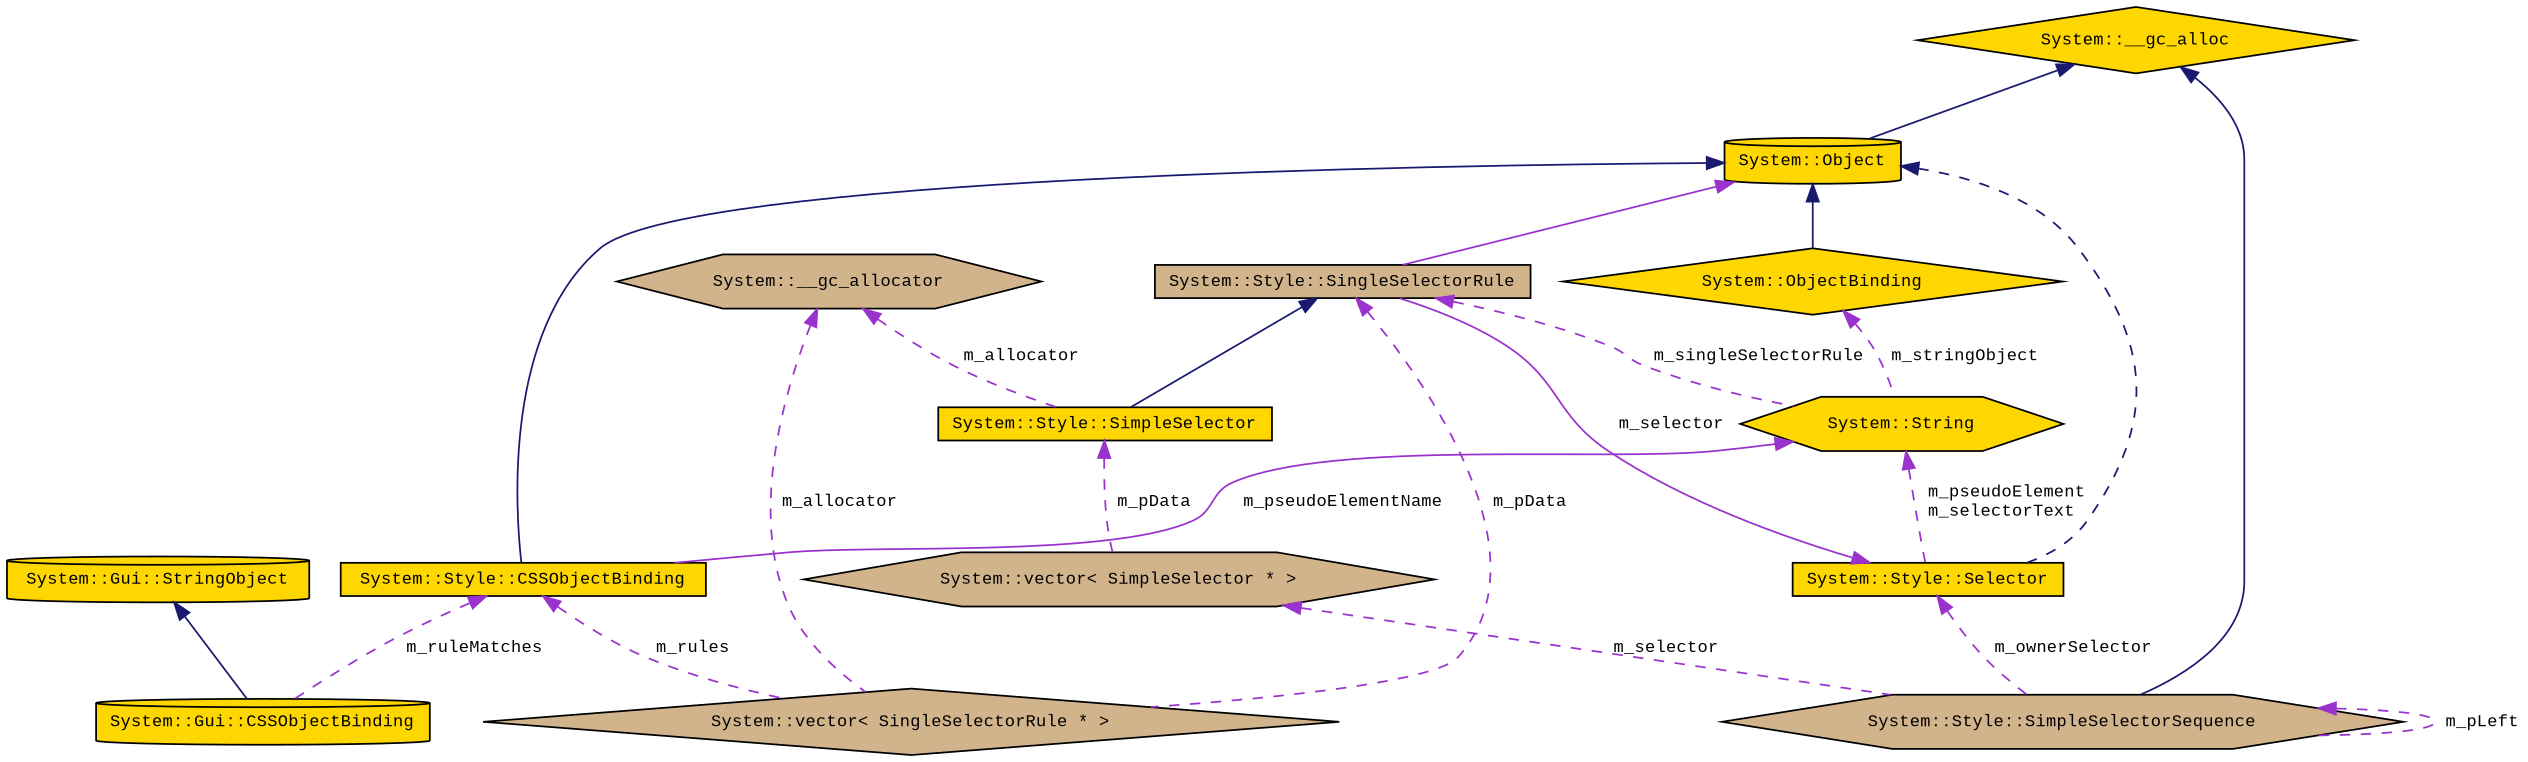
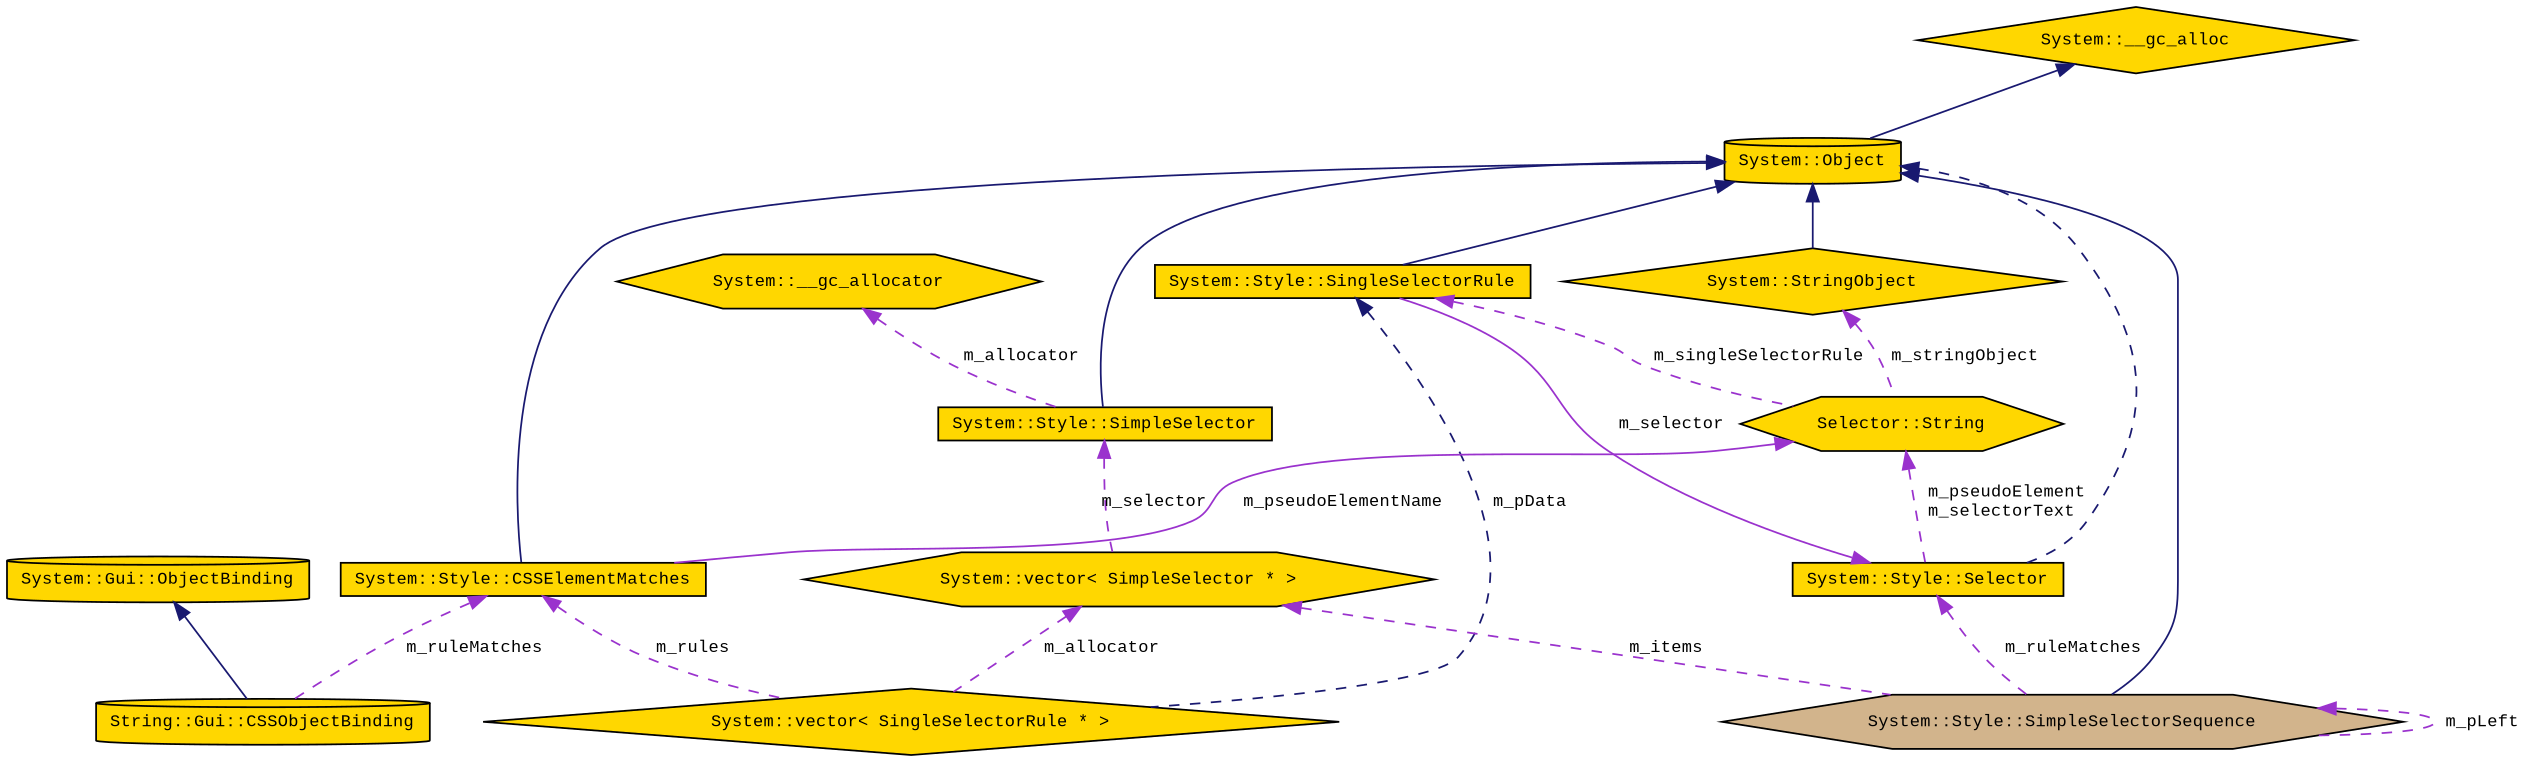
edge "System::Style::SingleSelectorRule" -> "System::Object": color darkorchid3 -> midnightblue
node "System::__gc_allocator": fillcolor tan -> gold
node "System::Style::SingleSelectorRule": fillcolor tan -> gold
node "System::ObjectBinding": label "System::ObjectBinding" -> "System::StringObject"
edge "System::Style::SimpleSelector" -> "System::Style::SingleSelectorRule": now "System::Style::SimpleSelector" -> "System::Object"
edge "System::Style::SimpleSelectorSequence" -> "System::__gc_alloc": now "System::Style::SimpleSelectorSequence" -> "System::Object"
node "System::String": label "System::String" -> "Selector::String"
edge "System::vector< SimpleSelector * >" -> "System::Style::SimpleSelector": label " m_pData" -> " m_selector"
edge "System::vector< SingleSelectorRule * >" -> "System::__gc_allocator": now "System::vector< SingleSelectorRule * >" -> "System::vector< SimpleSelector * >"
node "System::Gui::StringObject": label "System::Gui::StringObject" -> "System::Gui::ObjectBinding"
node "System::Style::CSSObjectBinding": label "System::Style::CSSObjectBinding" -> "System::Style::CSSElementMatches"
node "System::vector< SimpleSelector * >": fillcolor tan -> gold
edge "System::vector< SingleSelectorRule * >" -> "System::Style::SingleSelectorRule": color darkorchid3 -> midnightblue
edge "System::Style::SimpleSelectorSequence" -> "System::vector< SimpleSelector * >": label " m_selector" -> " m_items"
edge "System::Style::SimpleSelectorSequence" -> "System::Style::Selector": label " m_ownerSelector" -> " m_ruleMatches"
node "System::Gui::CSSObjectBinding": label "System::Gui::CSSObjectBinding" -> "String::Gui::CSSObjectBinding"
node "System::vector< SingleSelectorRule * >": fillcolor tan -> gold
